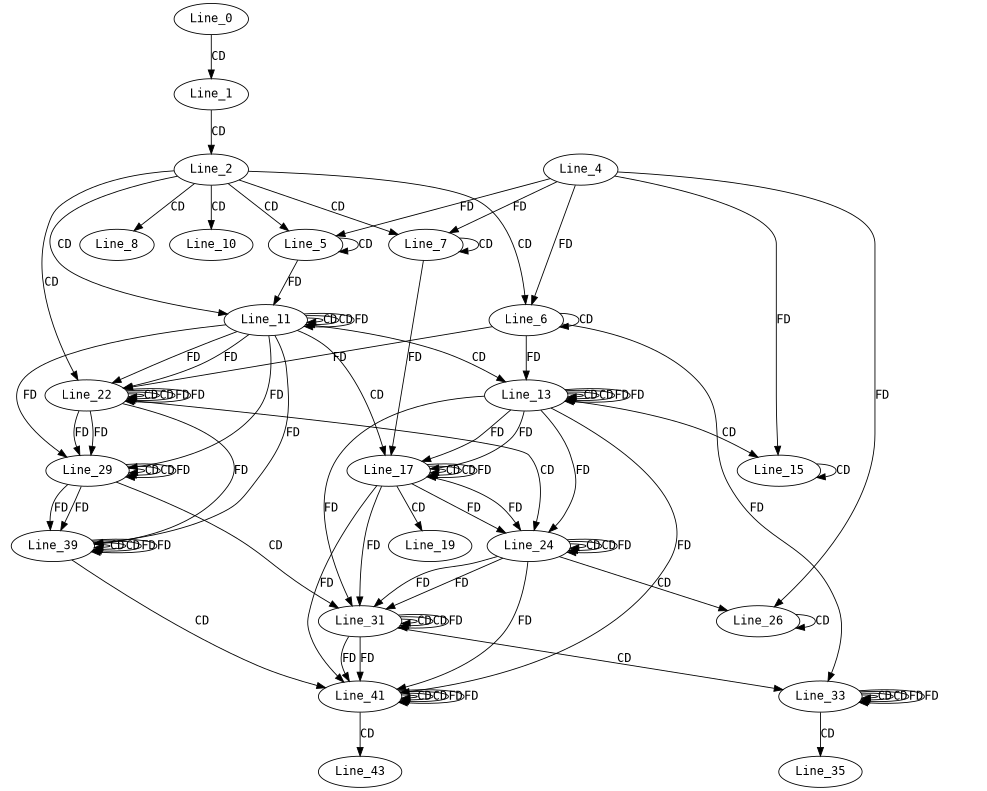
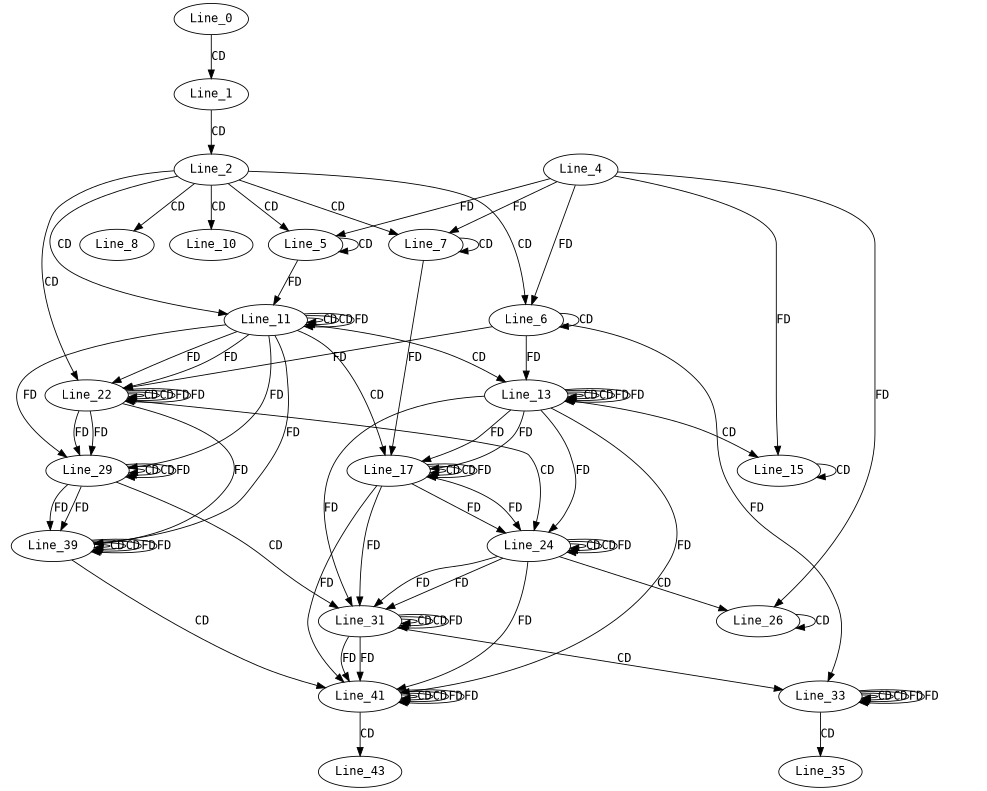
node "Line_19": removed
